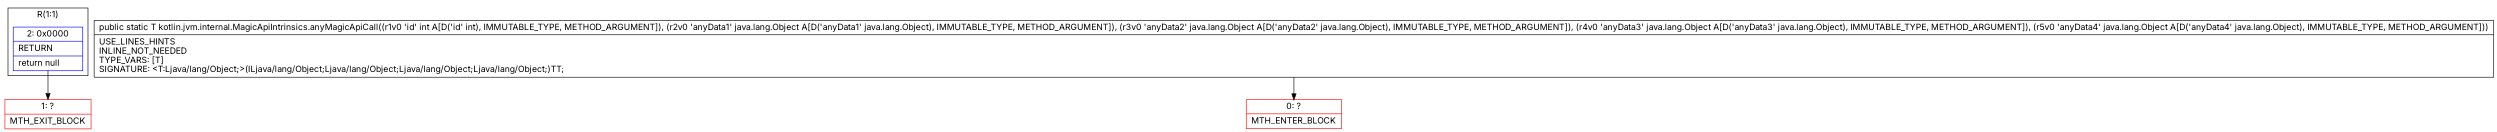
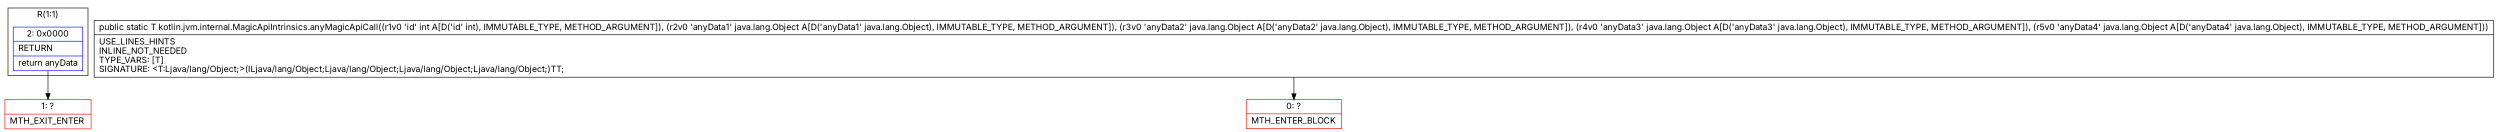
node "2: 0x0000": text "return null" -> "return anyData"
node "1: ?": text "MTH_EXIT_BLOCK" -> "MTH_EXIT_ENTER"
